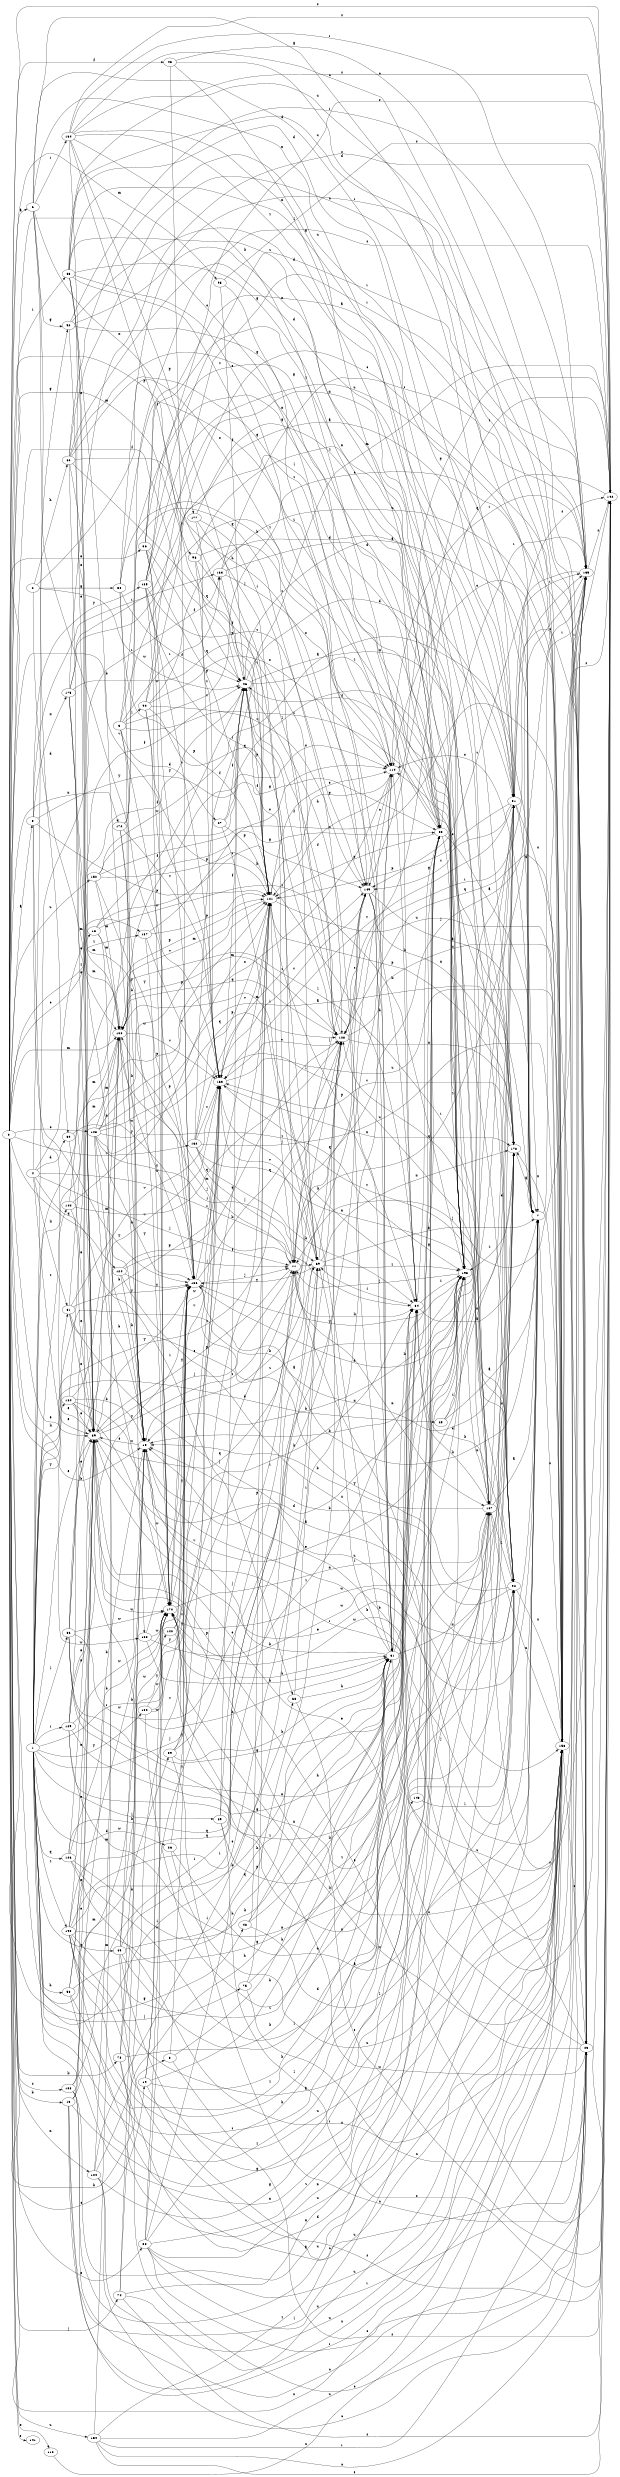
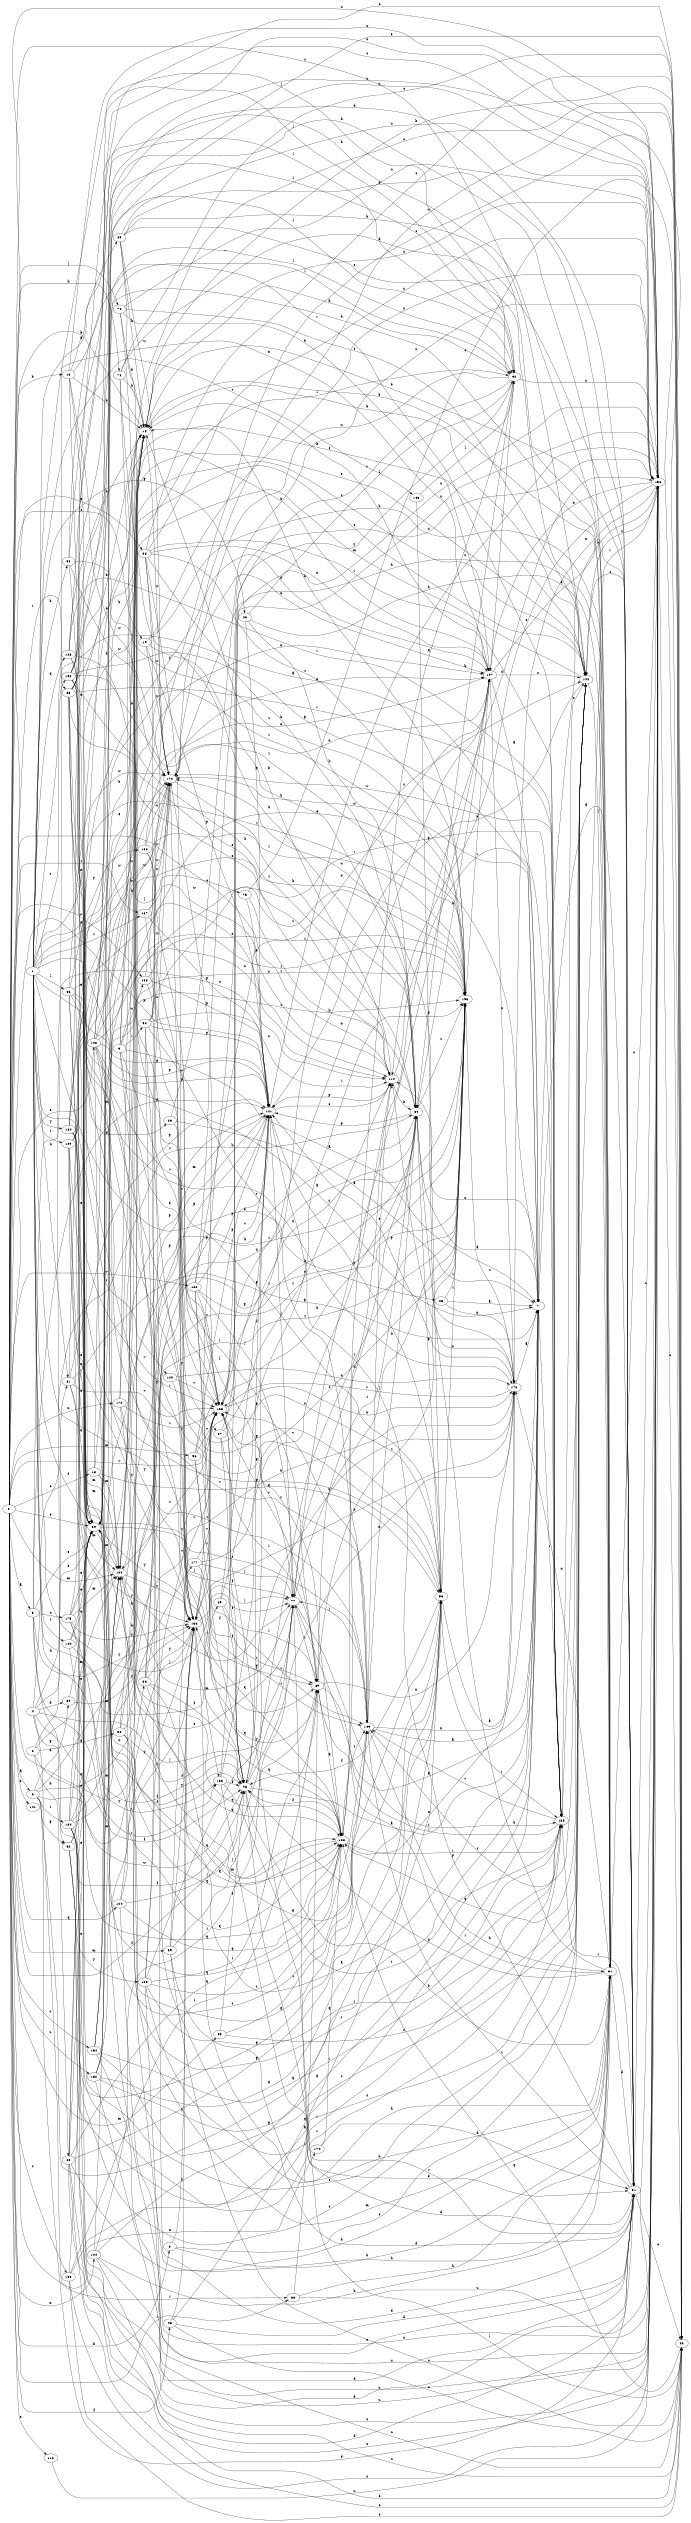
edge "142" -> "77": now "142" -> "61"
node "174": added
